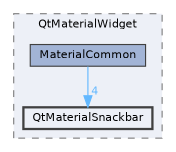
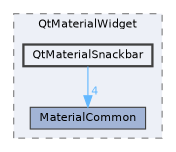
edge "MaterialCommon" -> "QtMaterialSnackbar": reversed
